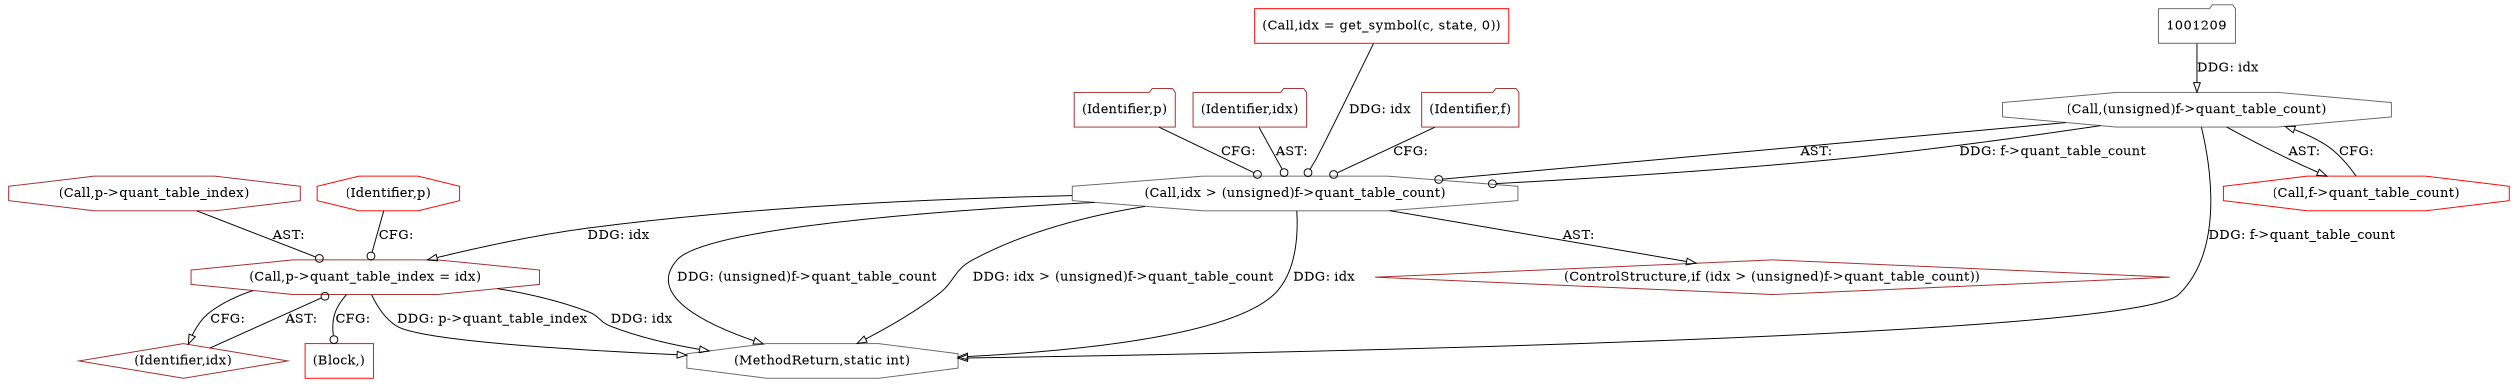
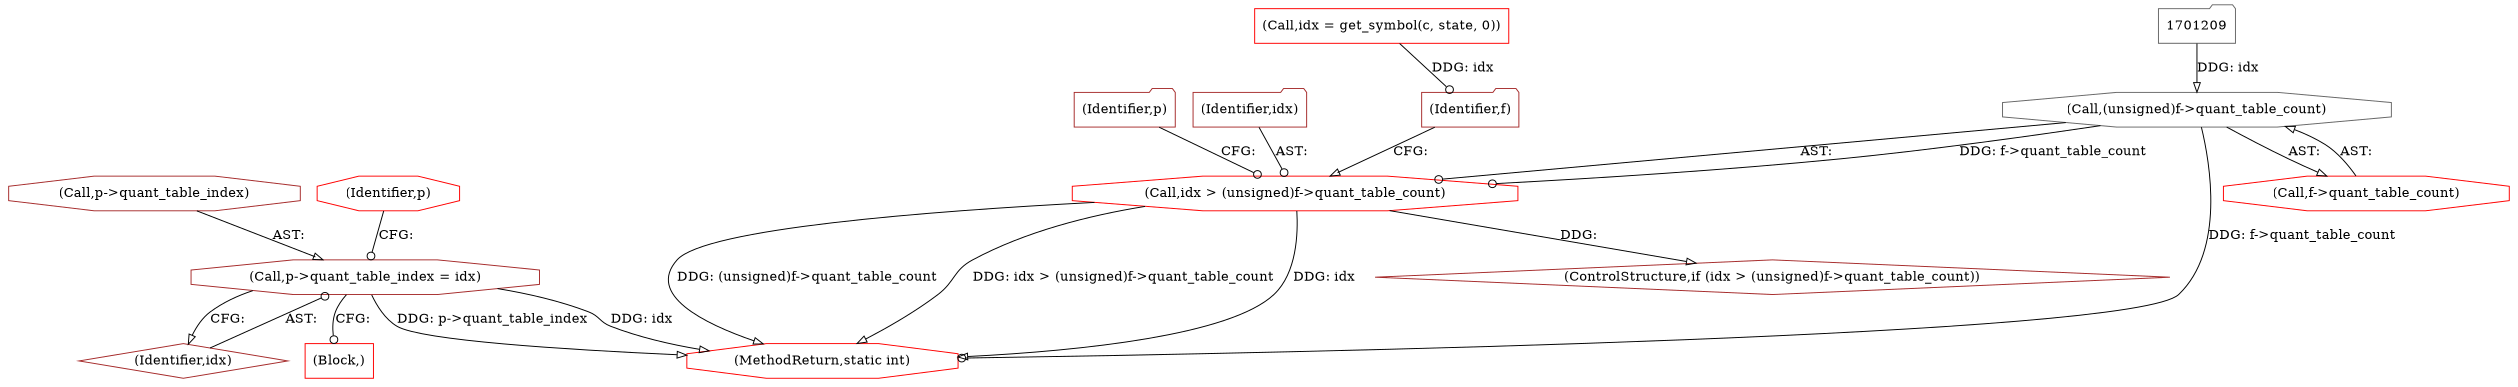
node "1001209": label "1001209" -> "1701209"
edge "(Call,idx = get_symbol(c, state, 0))" -> "(Call,idx > (unsigned)f->quant_table_count)": now "(Call,idx = get_symbol(c, state, 0))" -> "(Identifier,f)"
edge "(Identifier,f)" -> "(Call,idx > (unsigned)f->quant_table_count)": arrowhead odot -> onormal
edge "(Call,f->quant_table_count)" -> "(Call,(unsigned)f->quant_table_count)": label "CFG: " -> "AST: "
node "(Call,idx > (unsigned)f->quant_table_count)": color gray40 -> red
edge "(Call,idx > (unsigned)f->quant_table_count)" -> "(Call,p->quant_table_index = idx)": removed, label "DDG: idx"
edge "(Call,p->quant_table_index)" -> "(Call,p->quant_table_index = idx)": arrowhead odot -> onormal
edge "(Call,idx > (unsigned)f->quant_table_count)" -> "(ControlStructure,if (idx > (unsigned)f->quant_table_count))": label "AST: " -> "DDG: "
edge "(Call,(unsigned)f->quant_table_count)" -> "(MethodReturn,static int)": arrowhead onormal -> odot
node "(MethodReturn,static int)": color gray40 -> red
